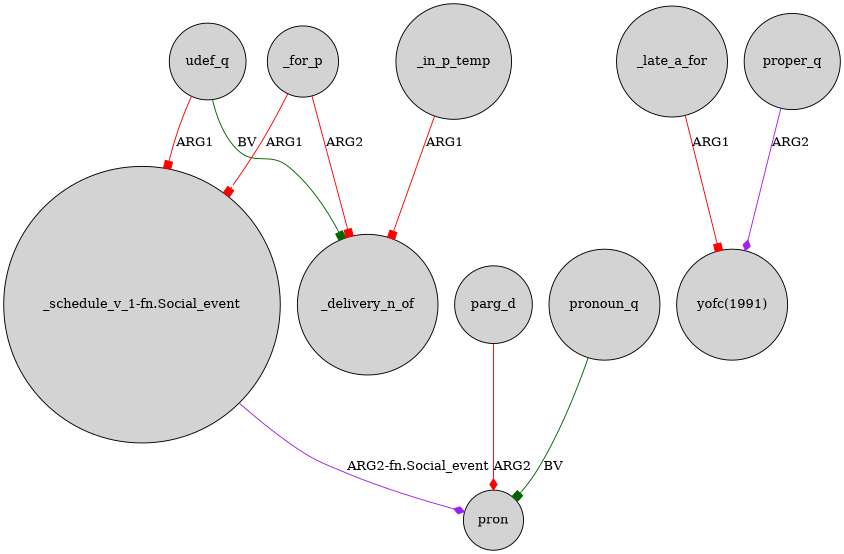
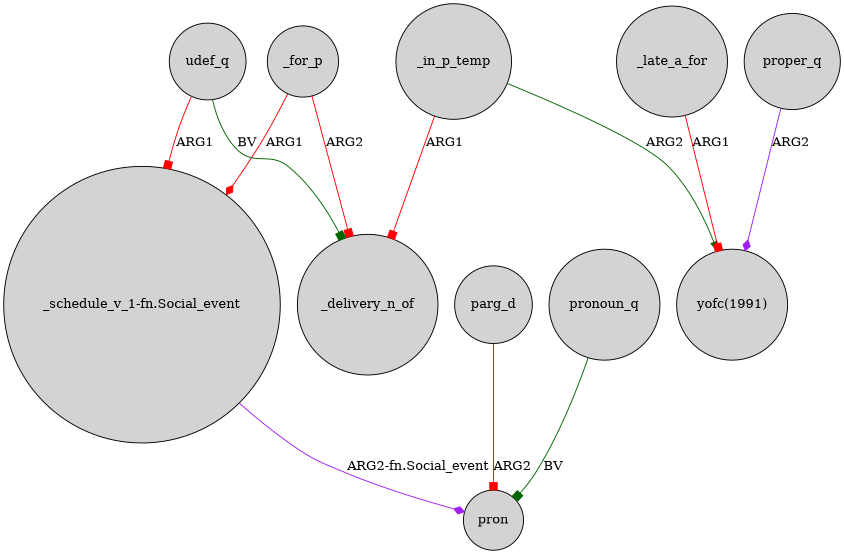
edge "_in_p_temp" -> "yofc(1991)": added, label "ARG2"
edge "_for_p" -> "_schedule_v_1-fn.Social_event": arrowhead box -> diamond
edge "parg_d" -> "pron": arrowhead diamond -> box
